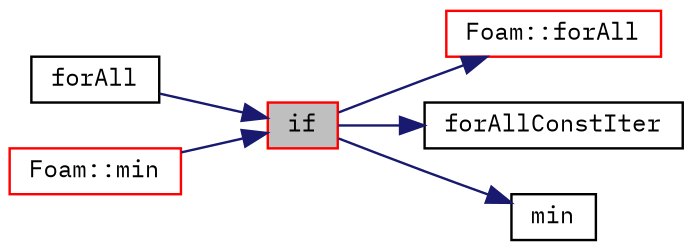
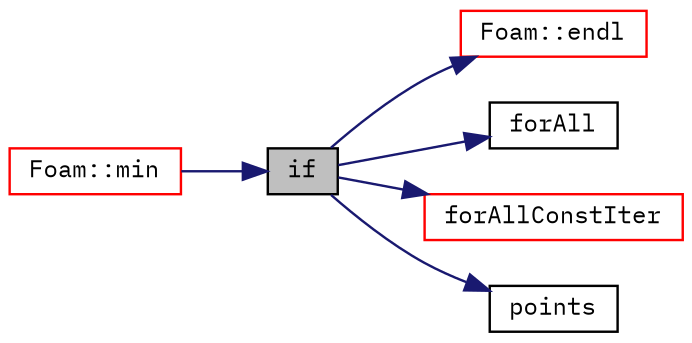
node "Foam::forAll": label "Foam::forAll" -> "Foam::endl"
edge "forAll" -> "if": reversed
node "if": color red -> black
node "forAllConstIter": color black -> red
node "min": label "min" -> "points"
